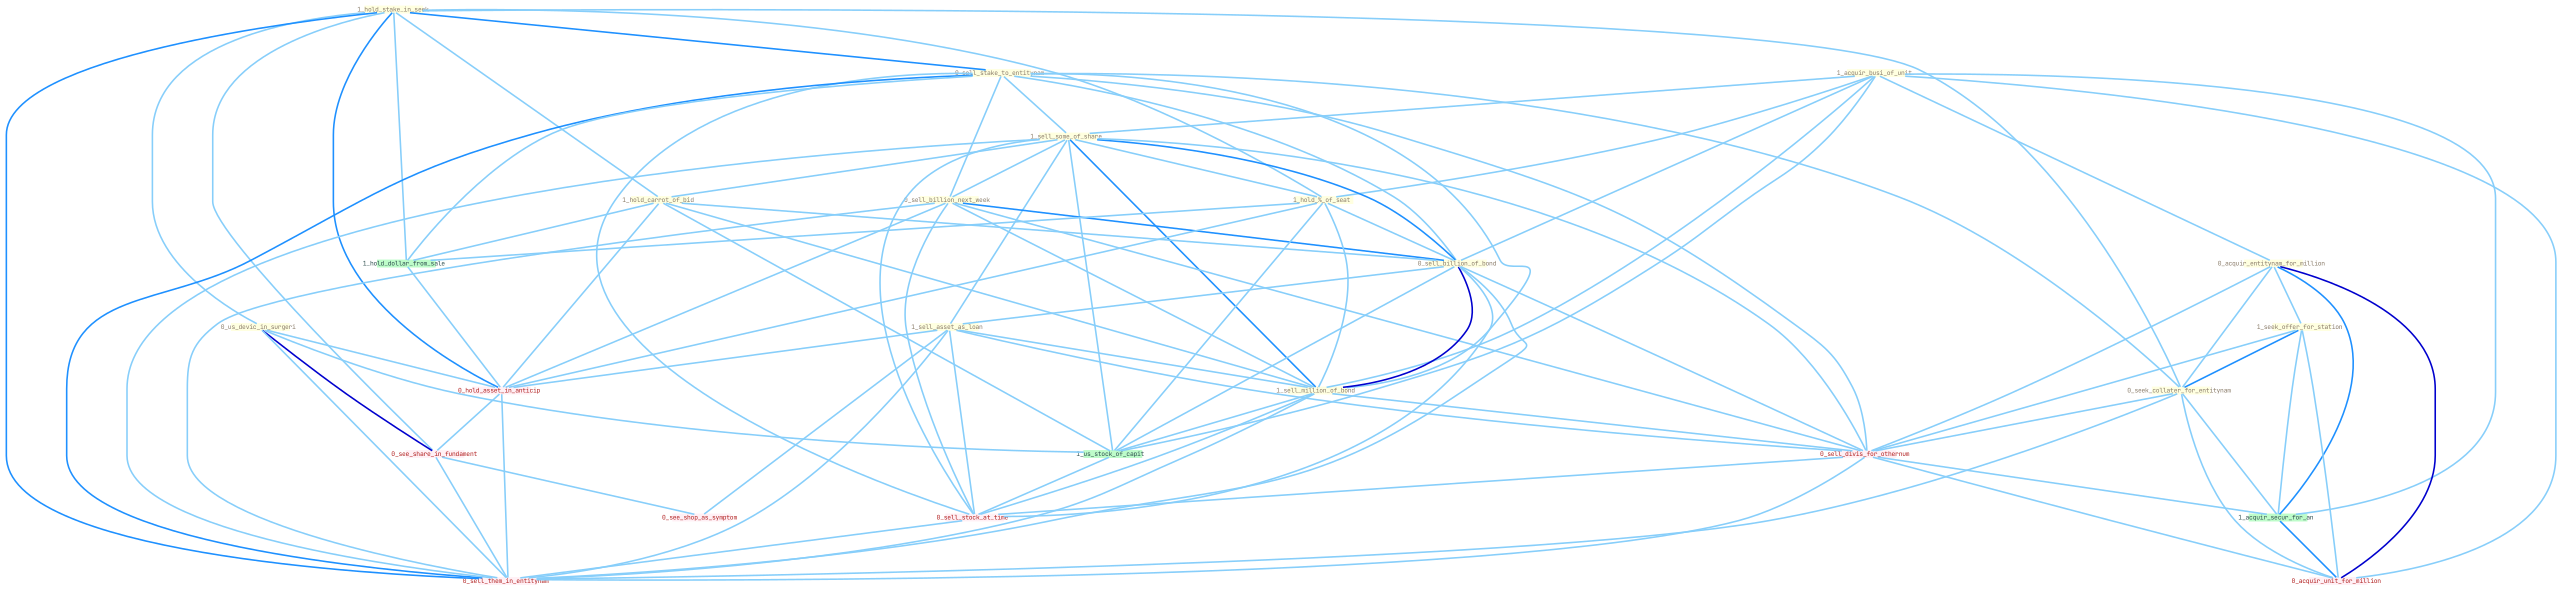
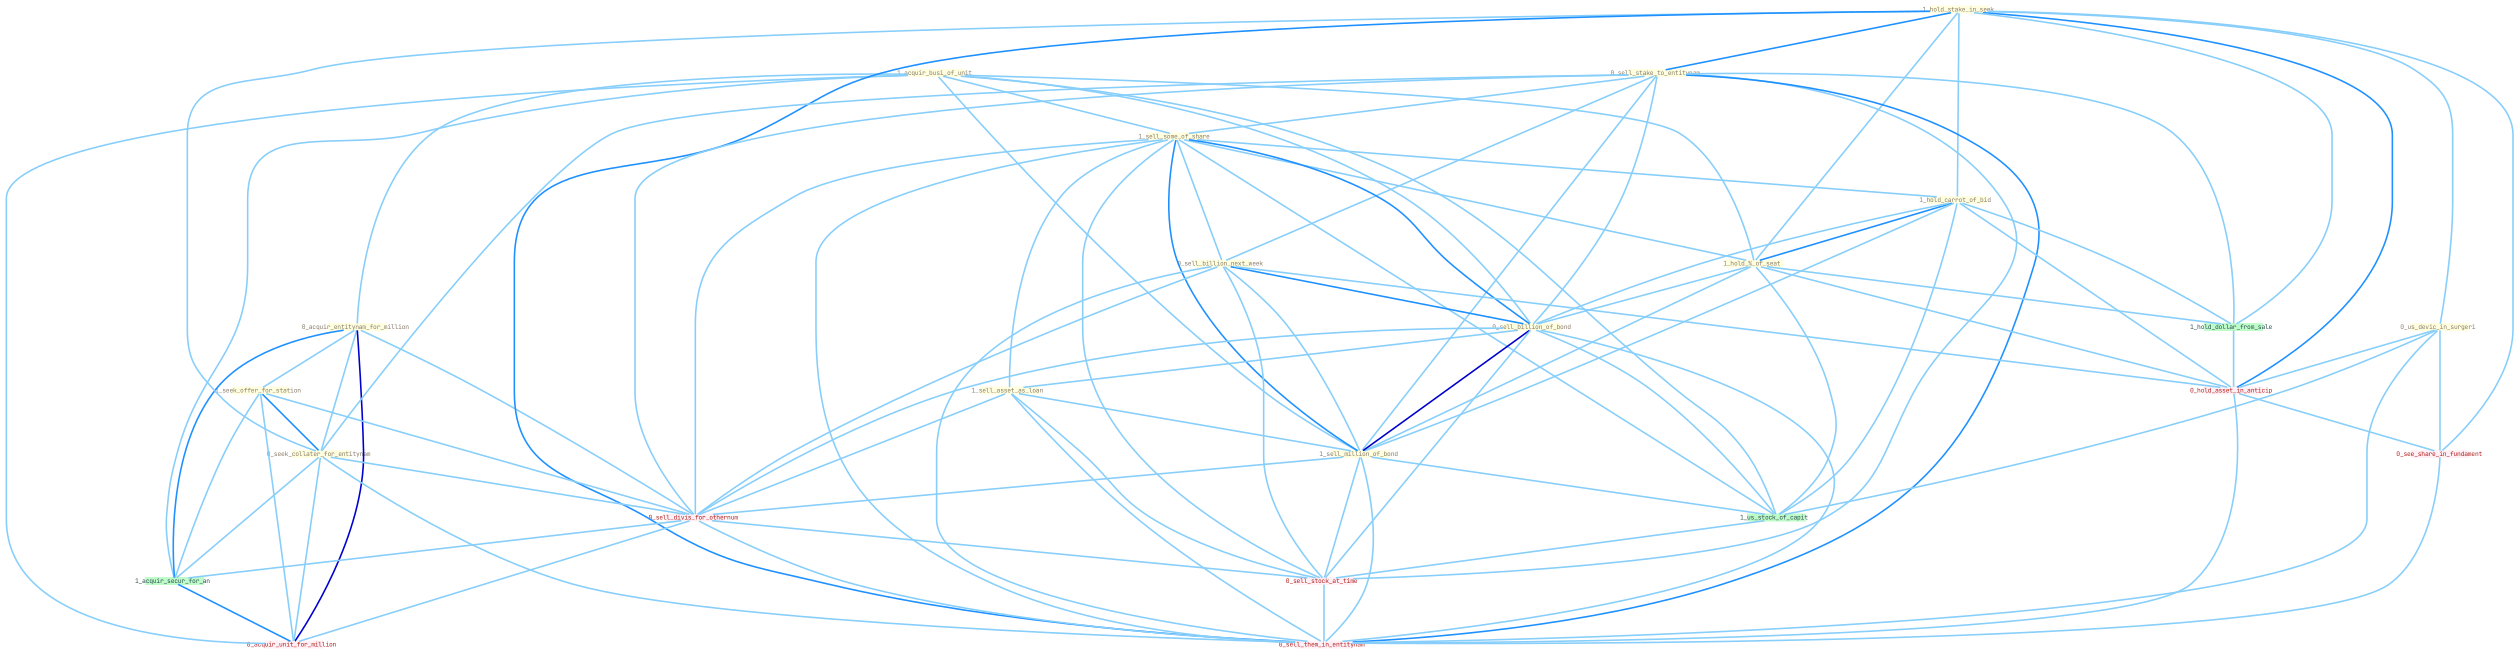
edge "1_hold_carrot_of_bid" -- "1_hold_%_of_seat": added
edge "1_sell_asset_as_loan" -- "0_hold_asset_in_anticip": removed
edge "0_us_devic_in_surgeri" -- "0_see_share_in_fundament": color #0000cd -> #87cefa
node "0_see_shop_as_symptom": removed
